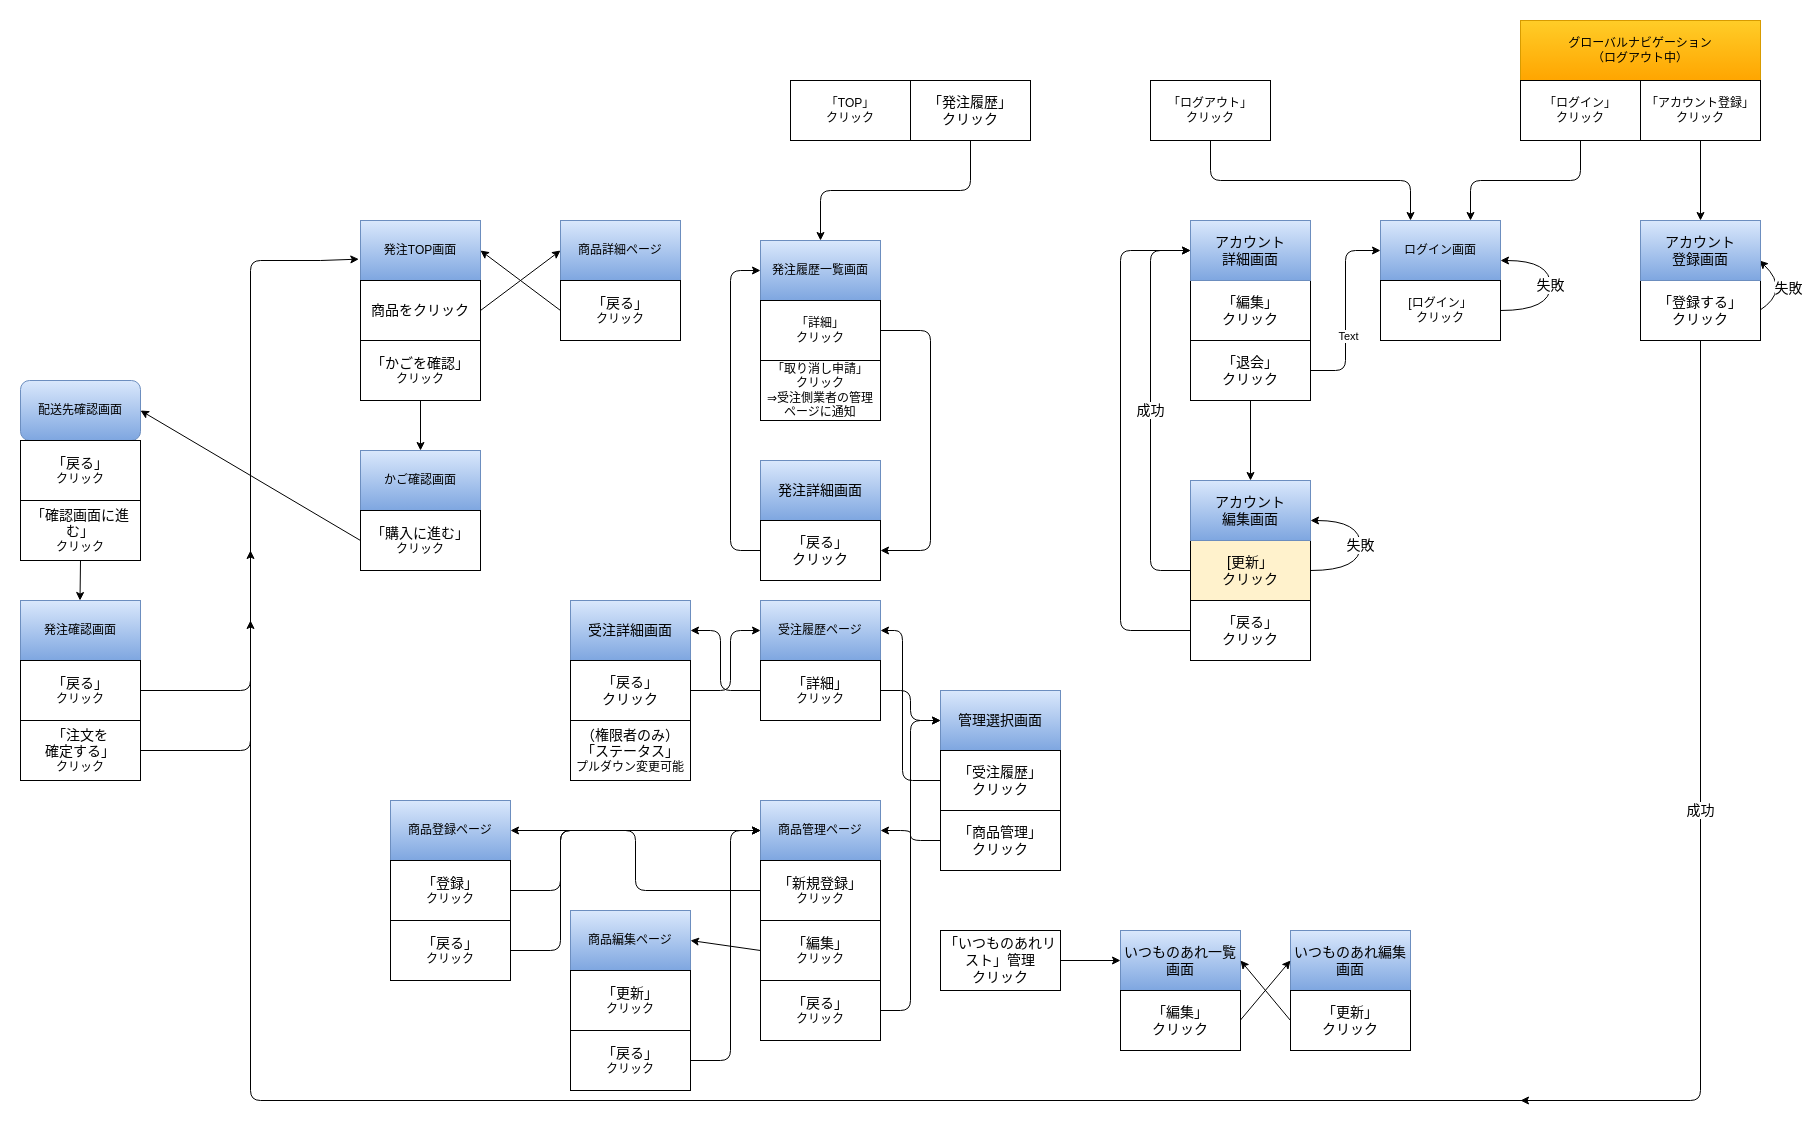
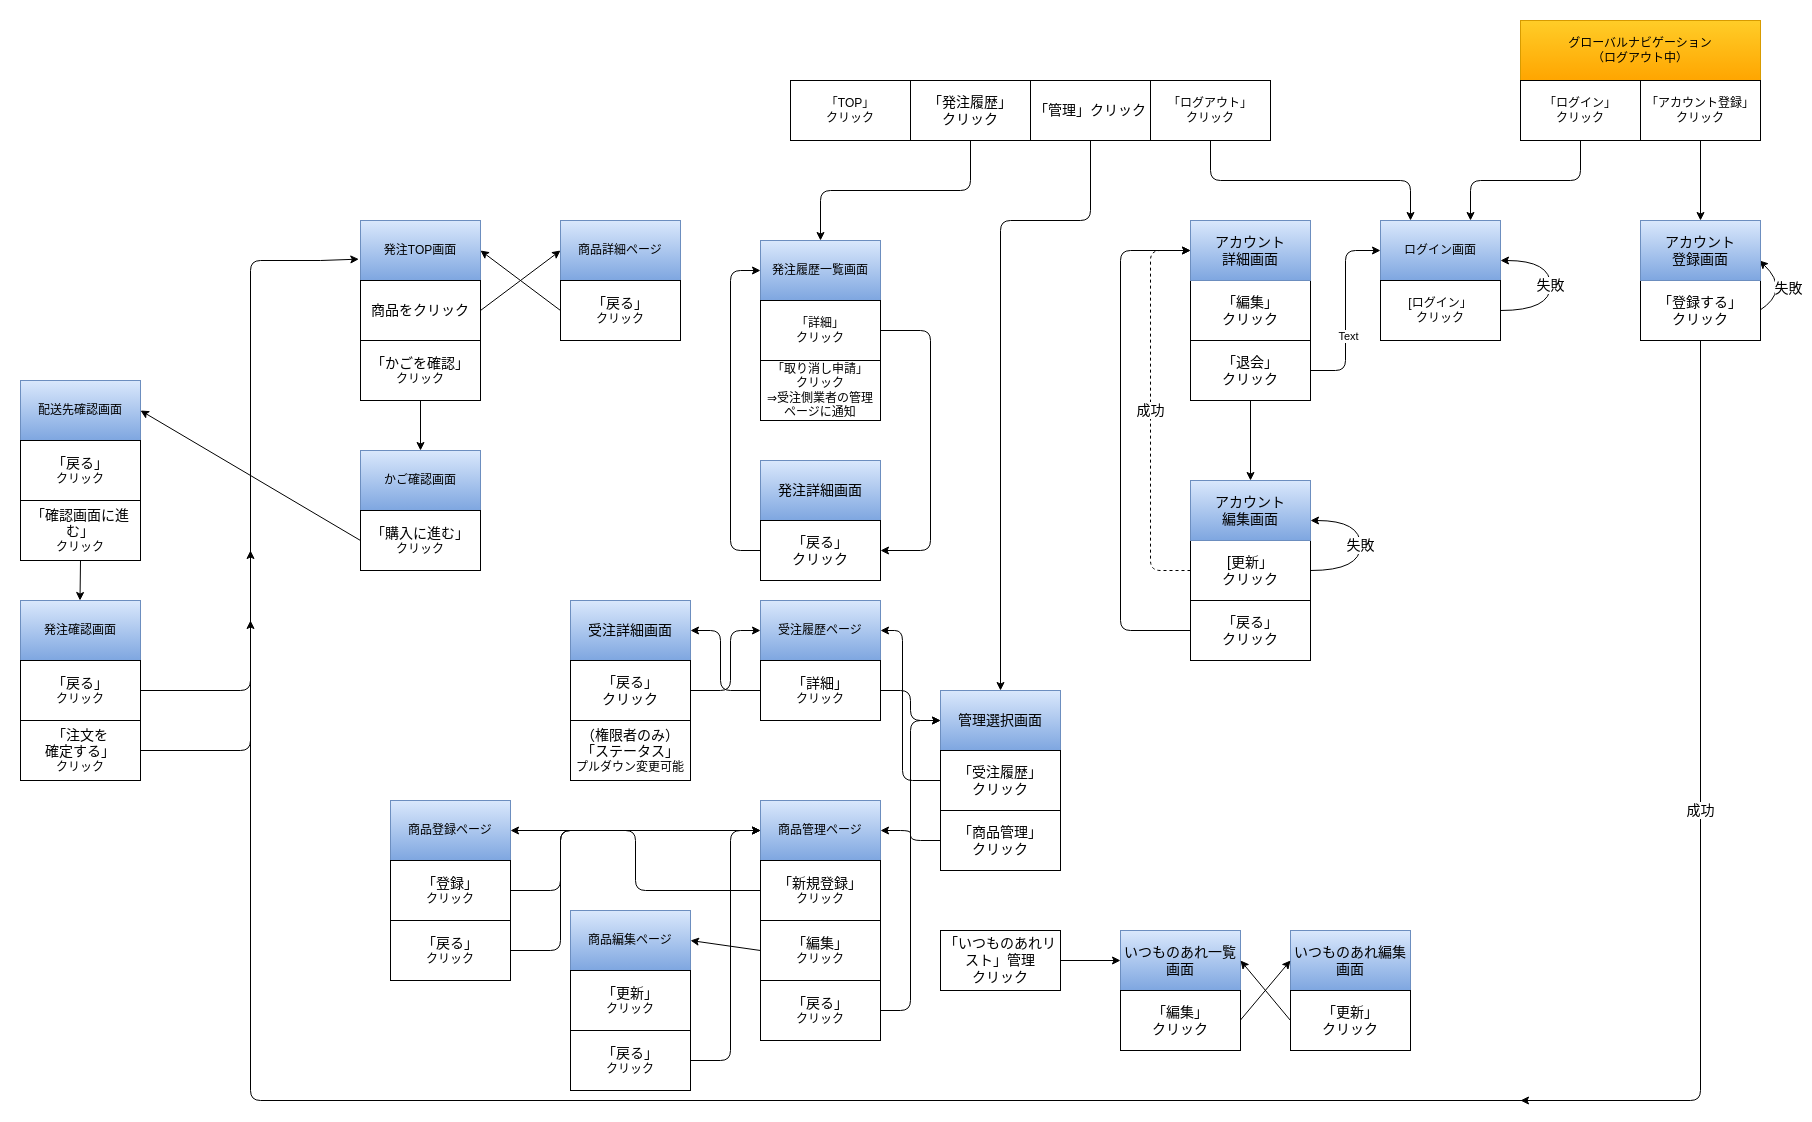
node "「管理」クリック": added
edge "「管理」クリック" -> "管理選択画面": added
node "配送先確認画面": shape rounded rectangle -> rectangle
edge "[更新」 クリック" -> "アカウント 詳細画面": style solid -> dashed
node "[更新」 クリック": fillcolor #fff2cc -> #ffffff
